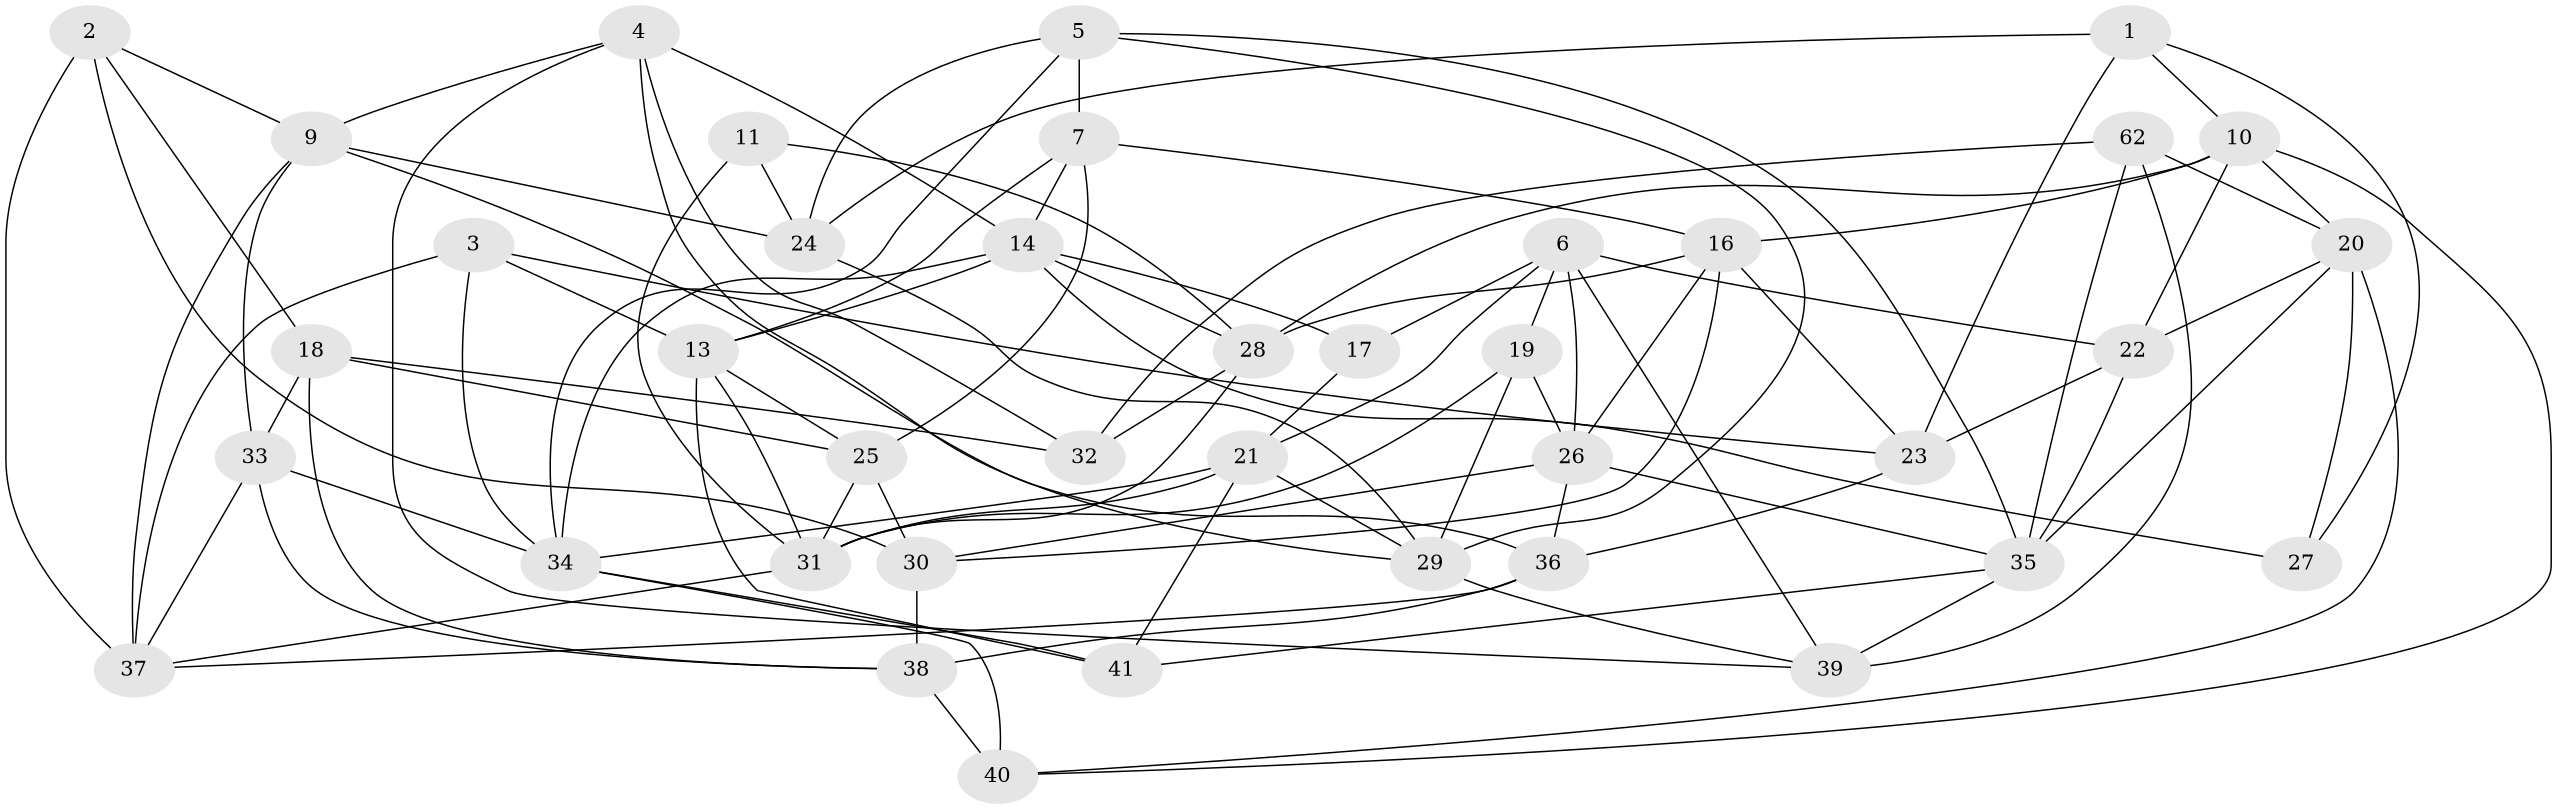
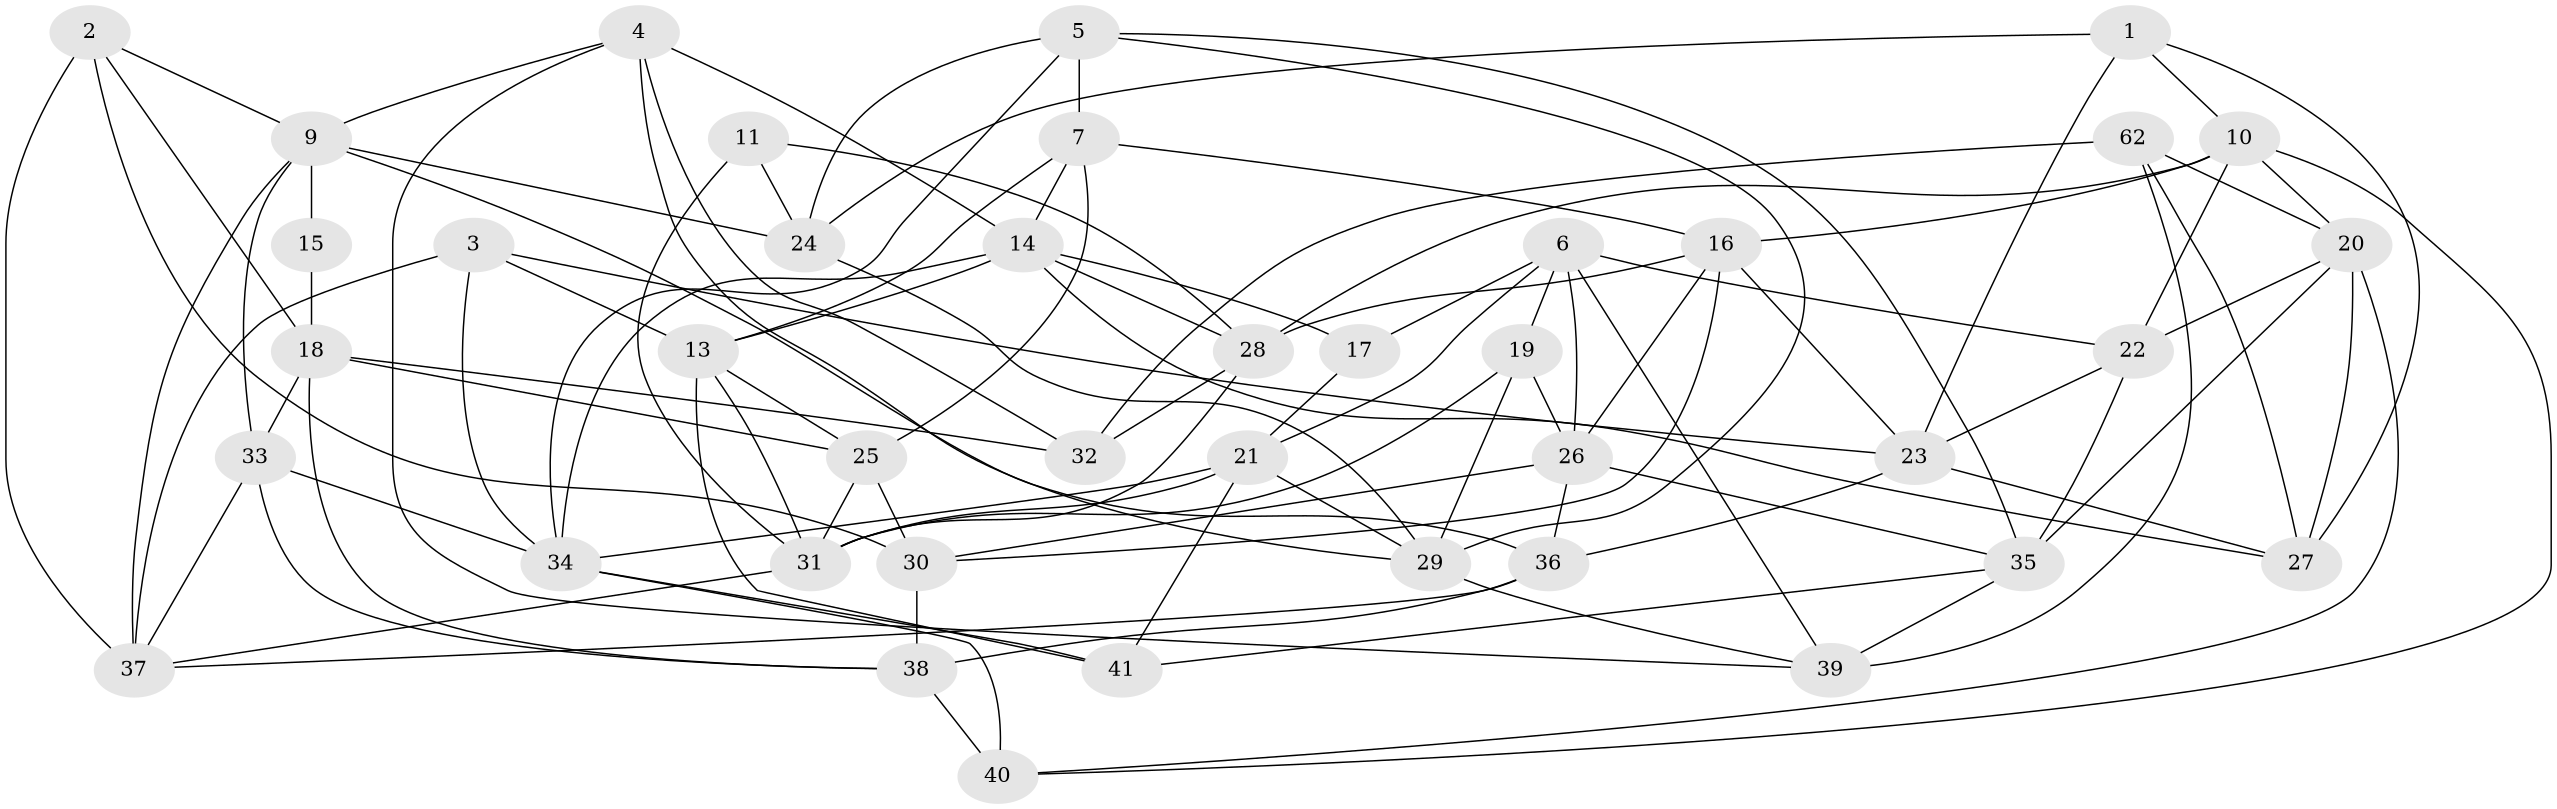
node "15": added
edge "62" -- "35": now "62" -- "27"
edge "23" -- "27": added
